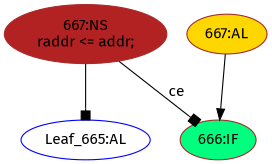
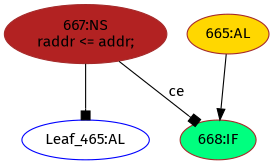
node "667:AL": label "667:AL" -> "665:AL"
node "Leaf_665:AL": label "Leaf_665:AL" -> "Leaf_465:AL"
node "666:IF": label "666:IF" -> "668:IF"
